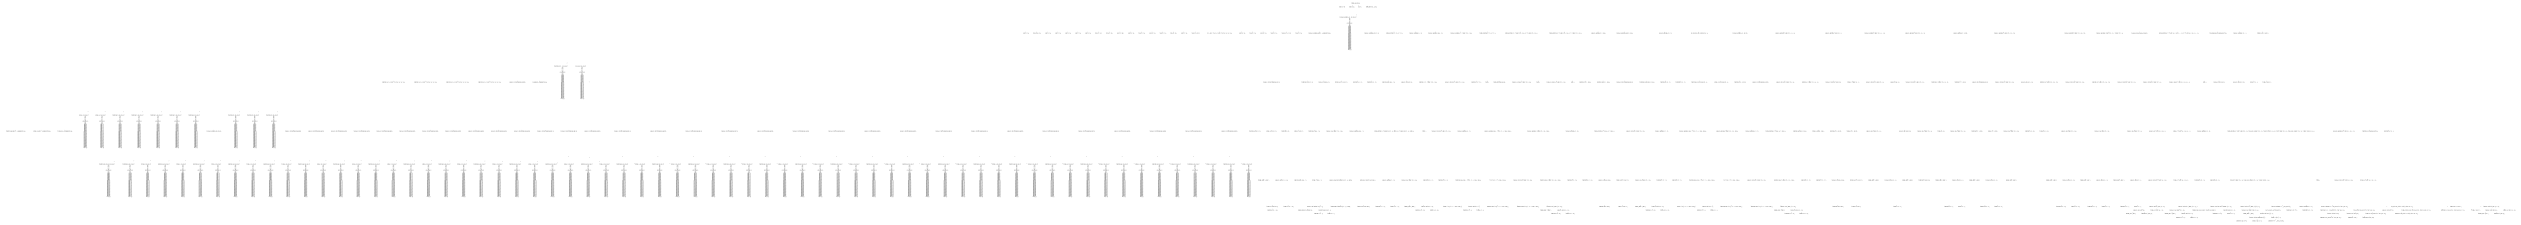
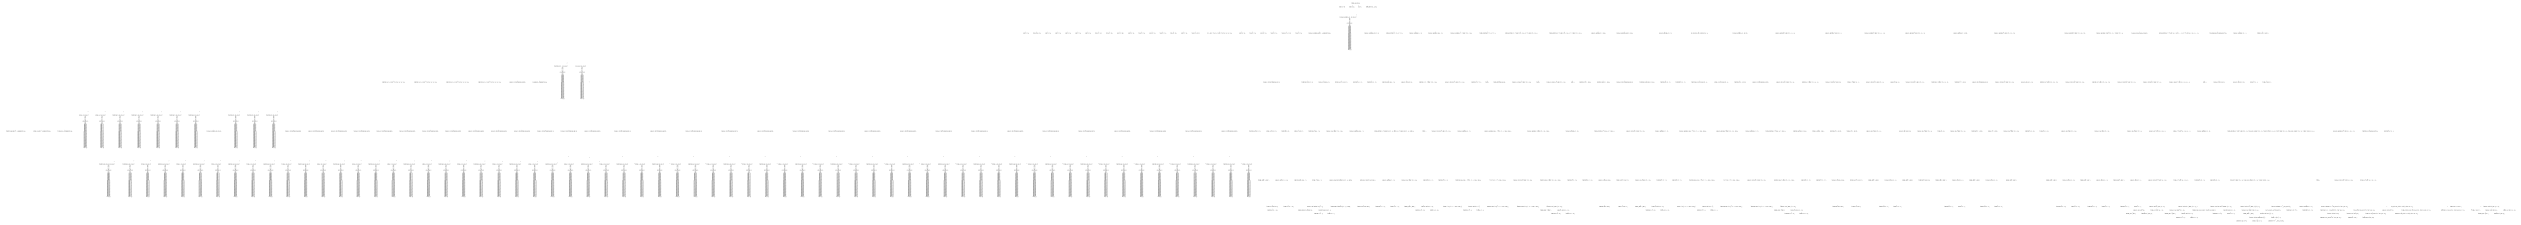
node "(IDENTIFIER,v4,v4 + 16)": added
